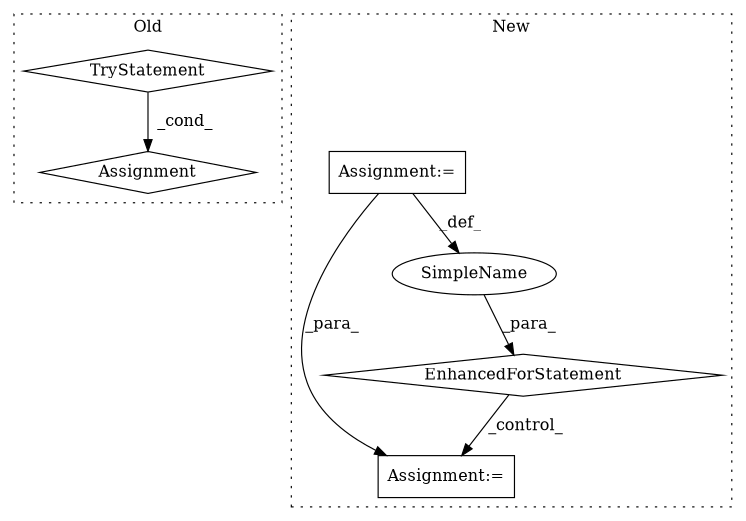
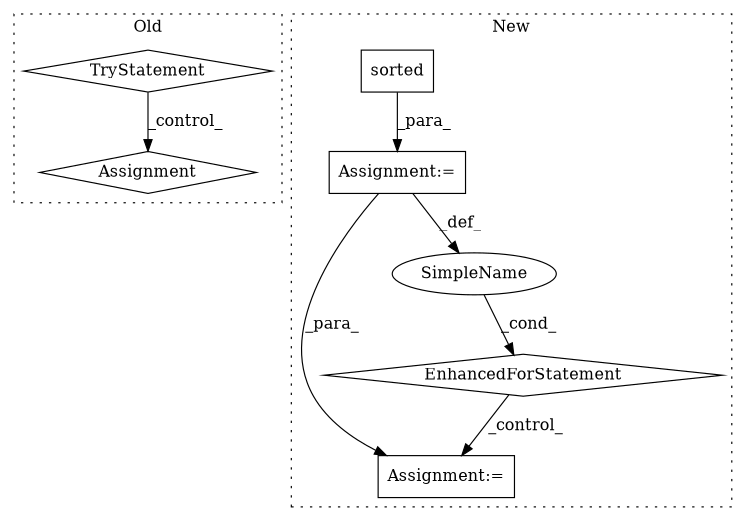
node "sorted": added
edge "TryStatement" -> "Assignment": label "_cond_" -> "_control_"
edge "SimpleName" -> "EnhancedForStatement": label "_para_" -> "_cond_"
